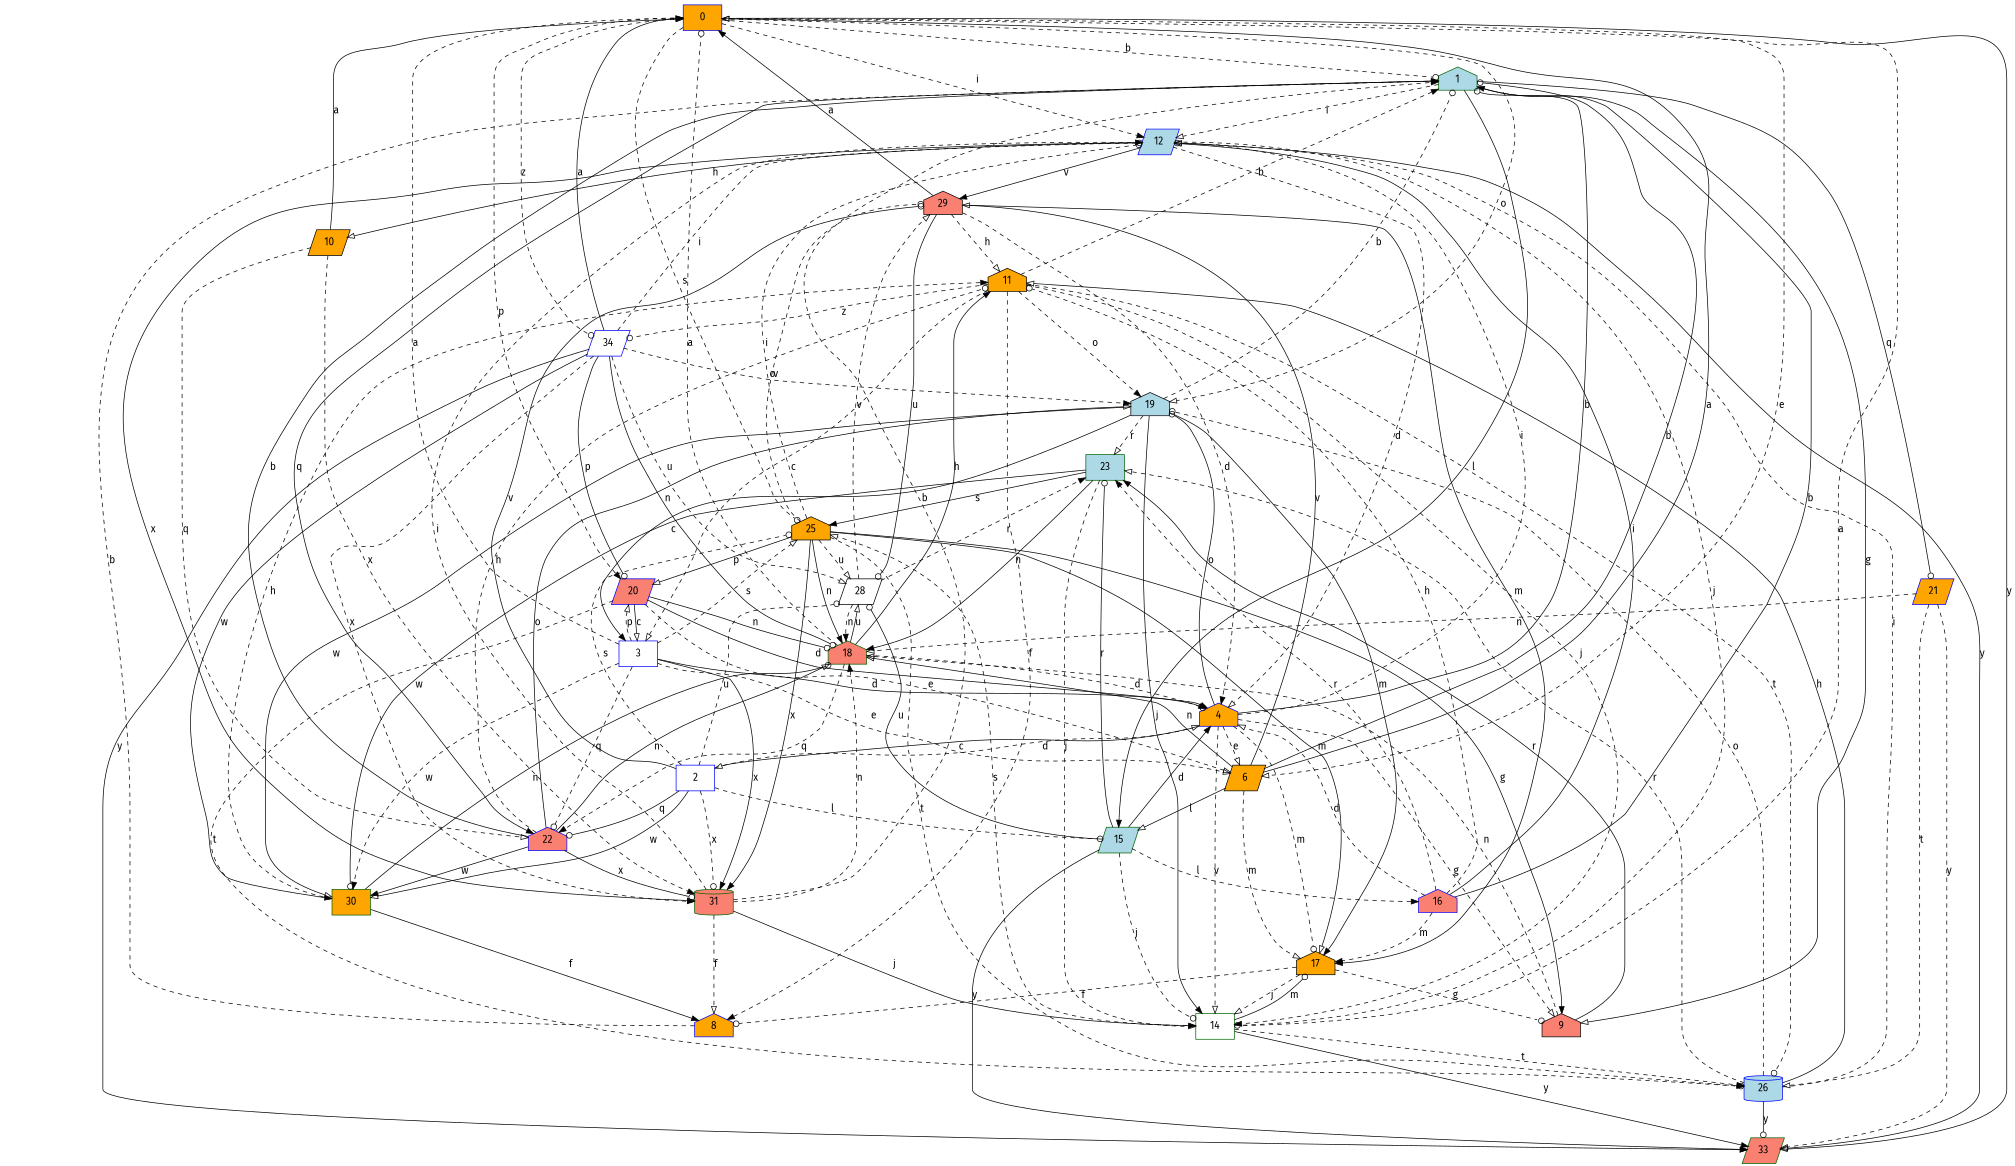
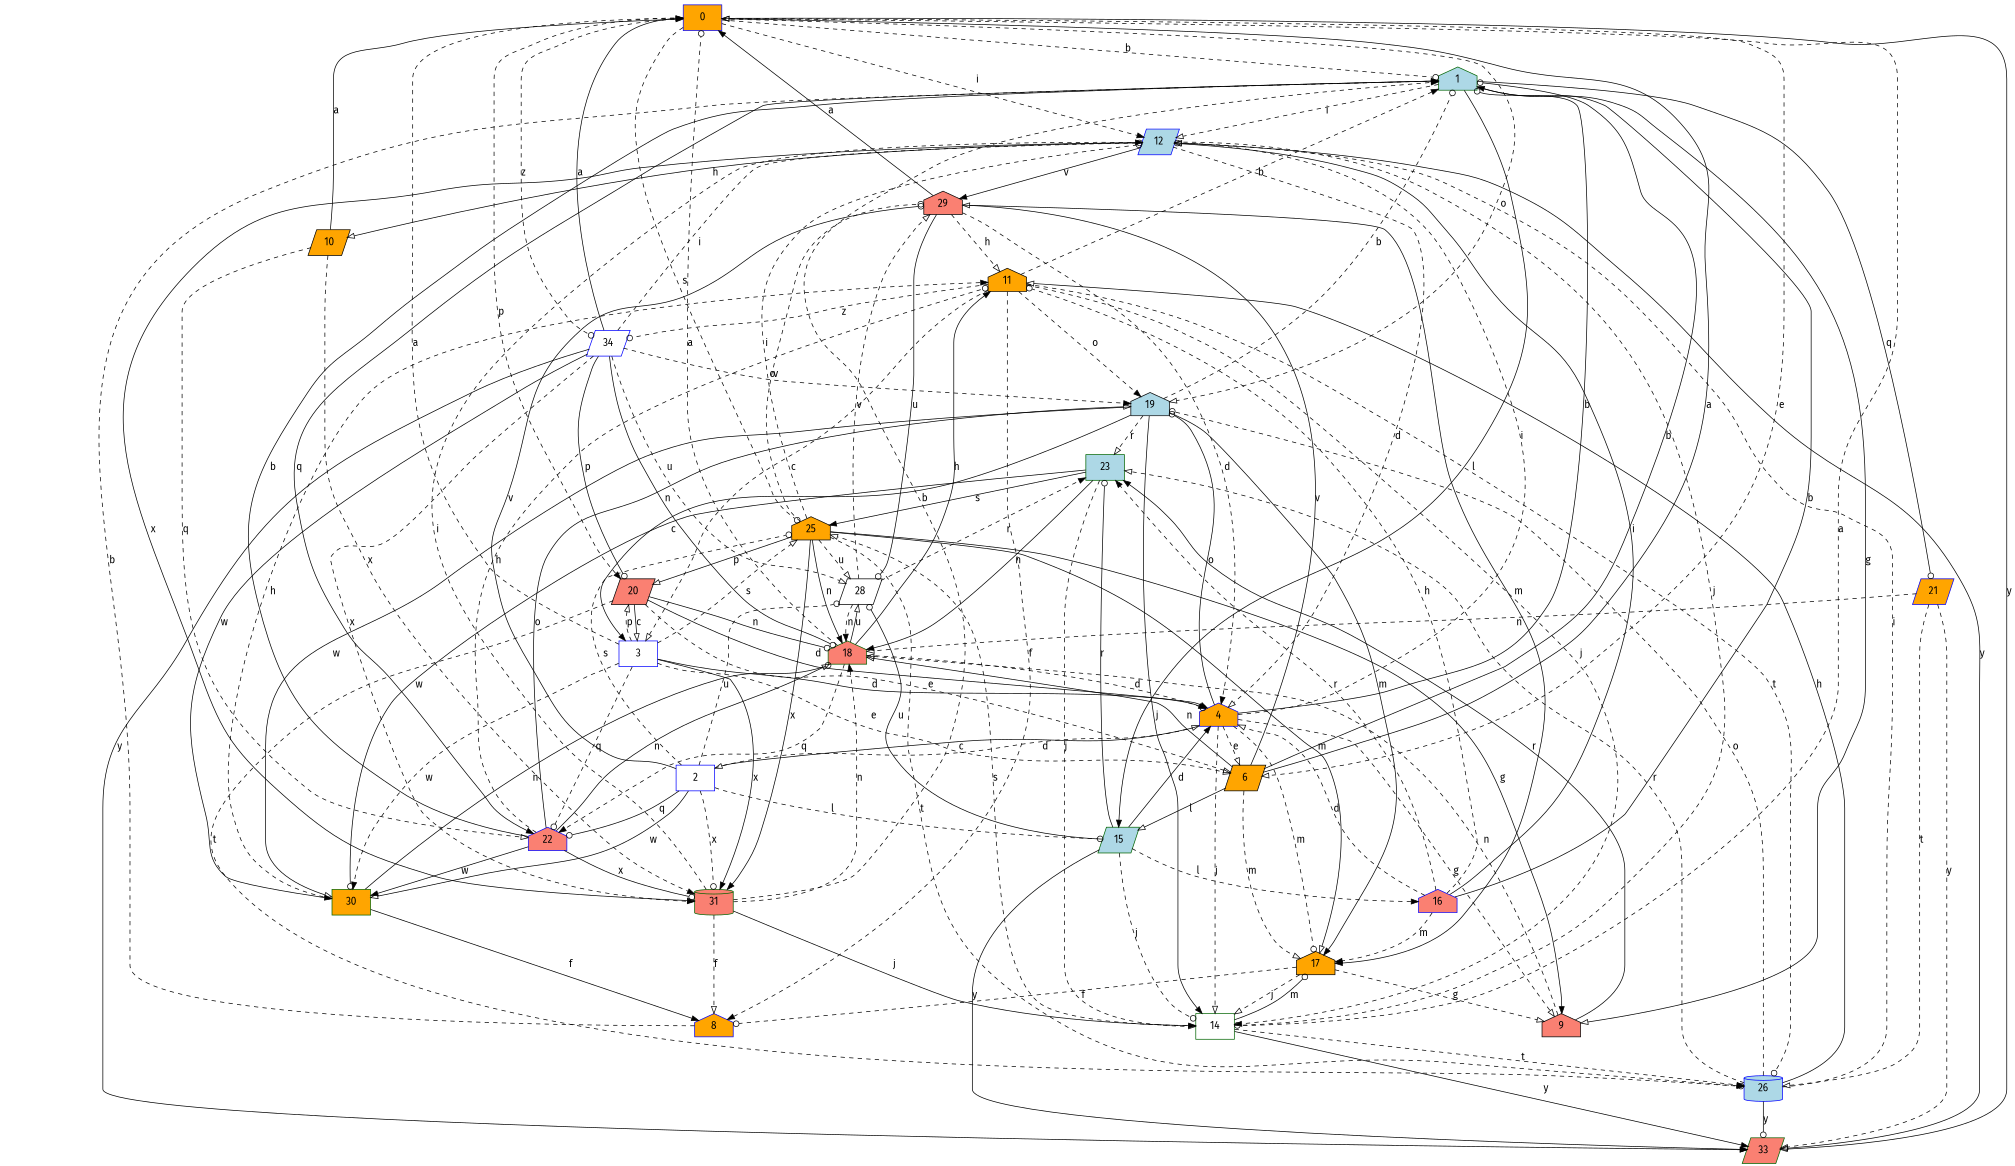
node "20": color blue -> black
edge "4" -> "14": label "v" -> "j"
edge "17" -> "9": arrowhead odot -> onormal
